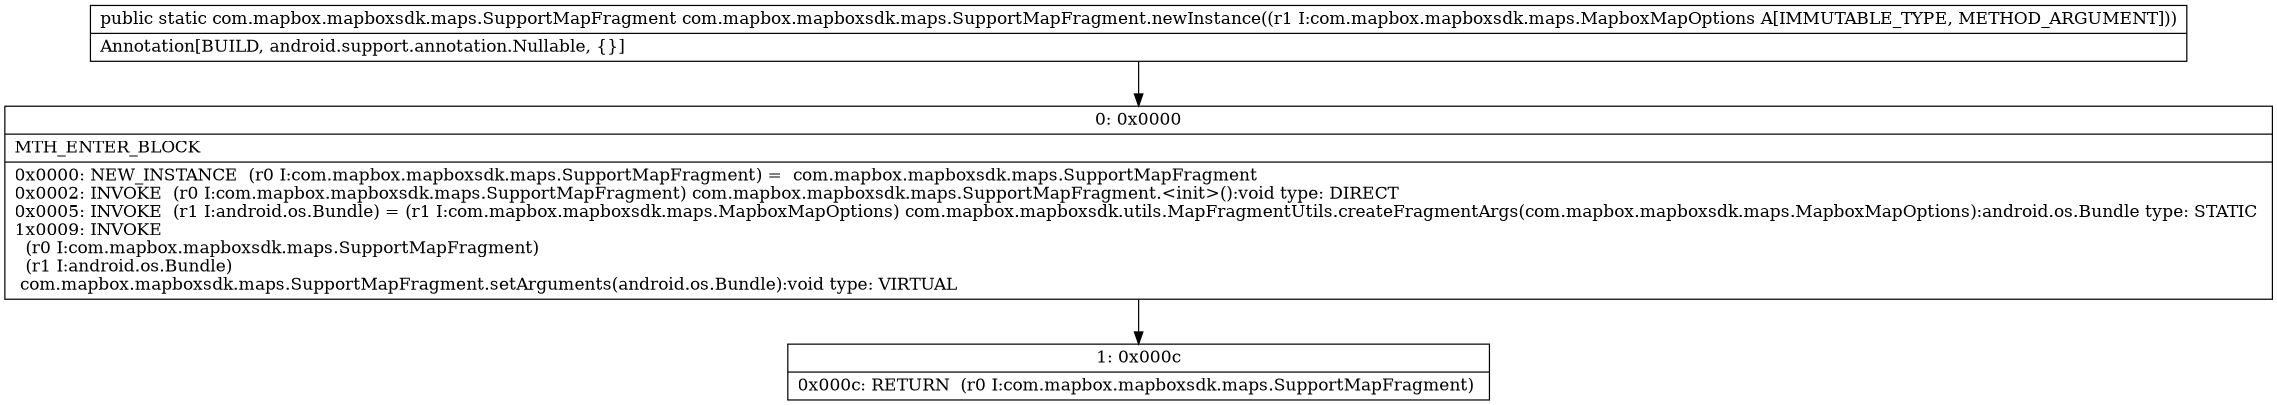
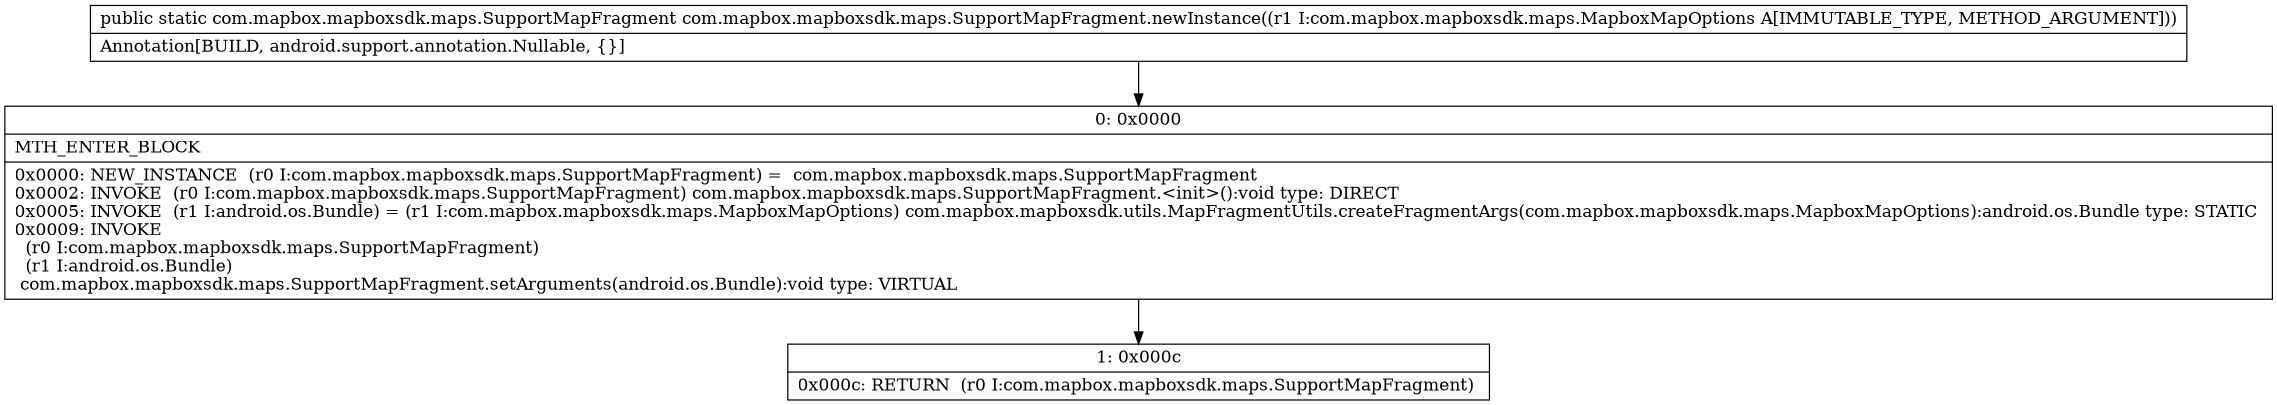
node "0: 0x0000": text "1x0009: INVOKE" -> "0x0009: INVOKE"
